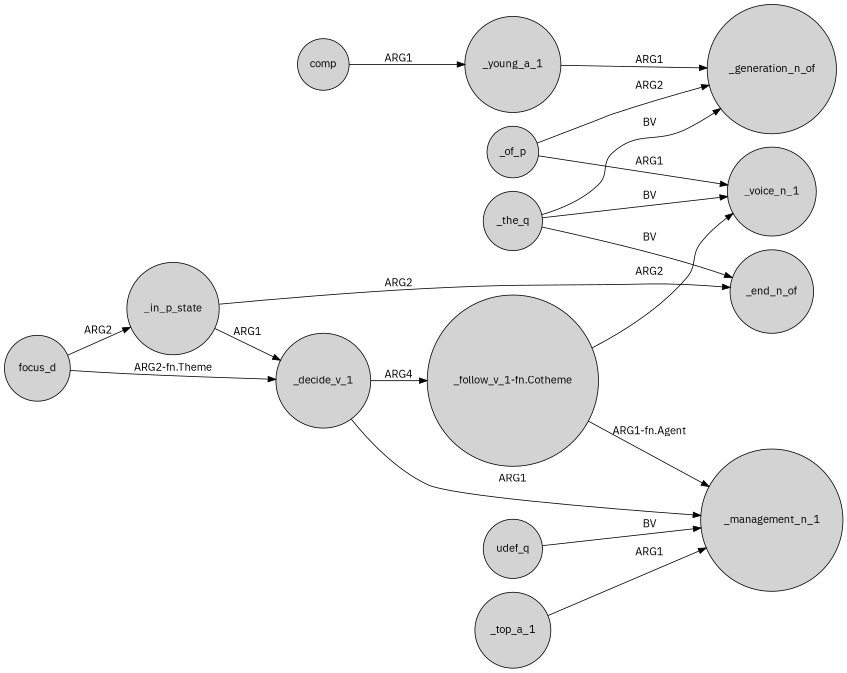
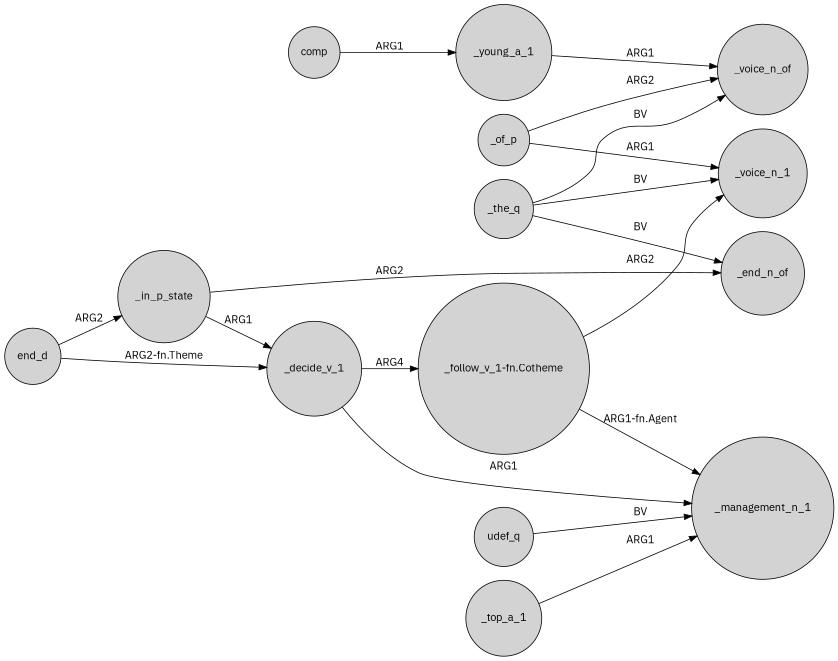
node "_generation_n_of": label "_generation_n_of" -> "_voice_n_of"
node "focus_d": label "focus_d" -> "end_d"
